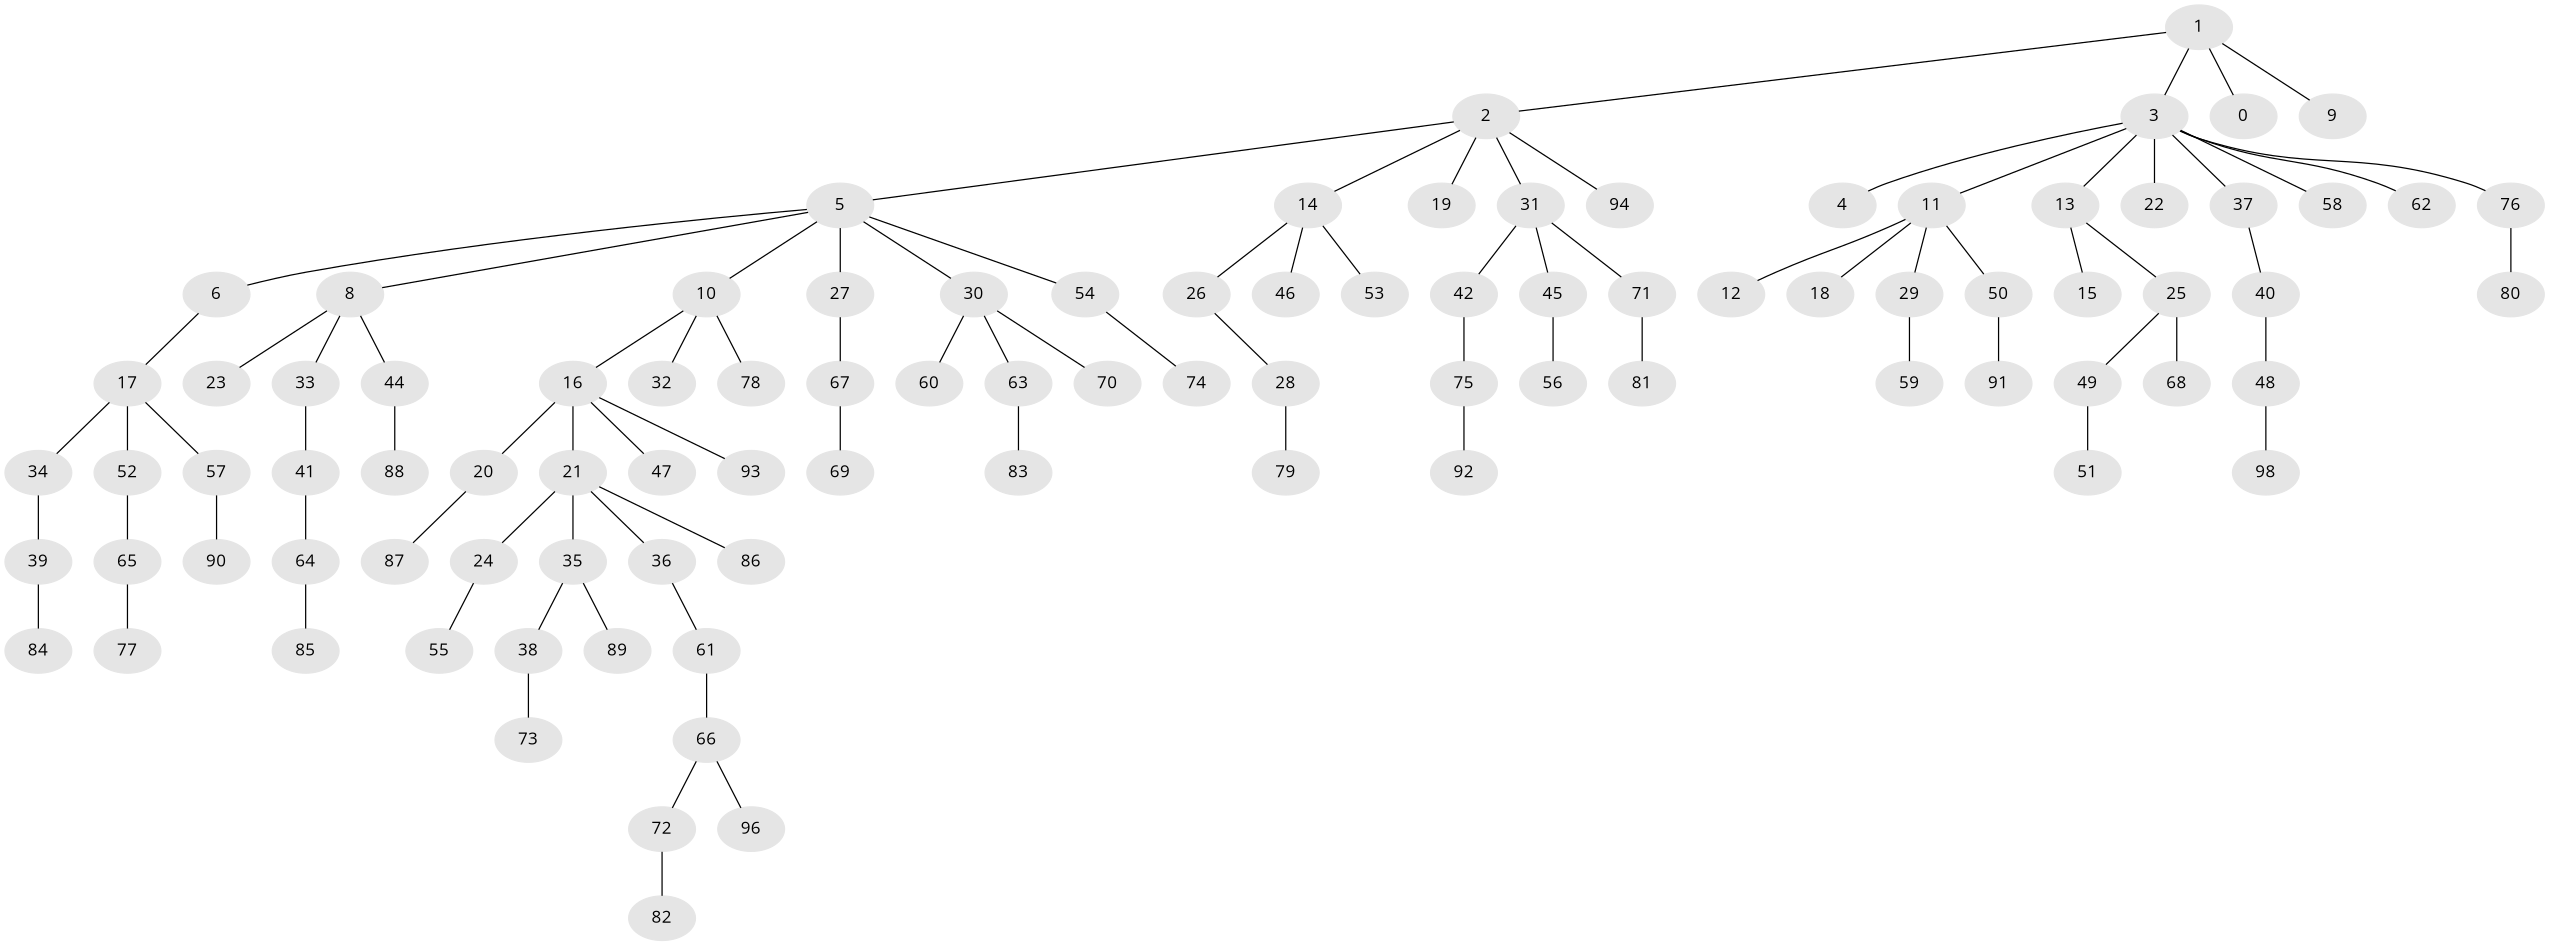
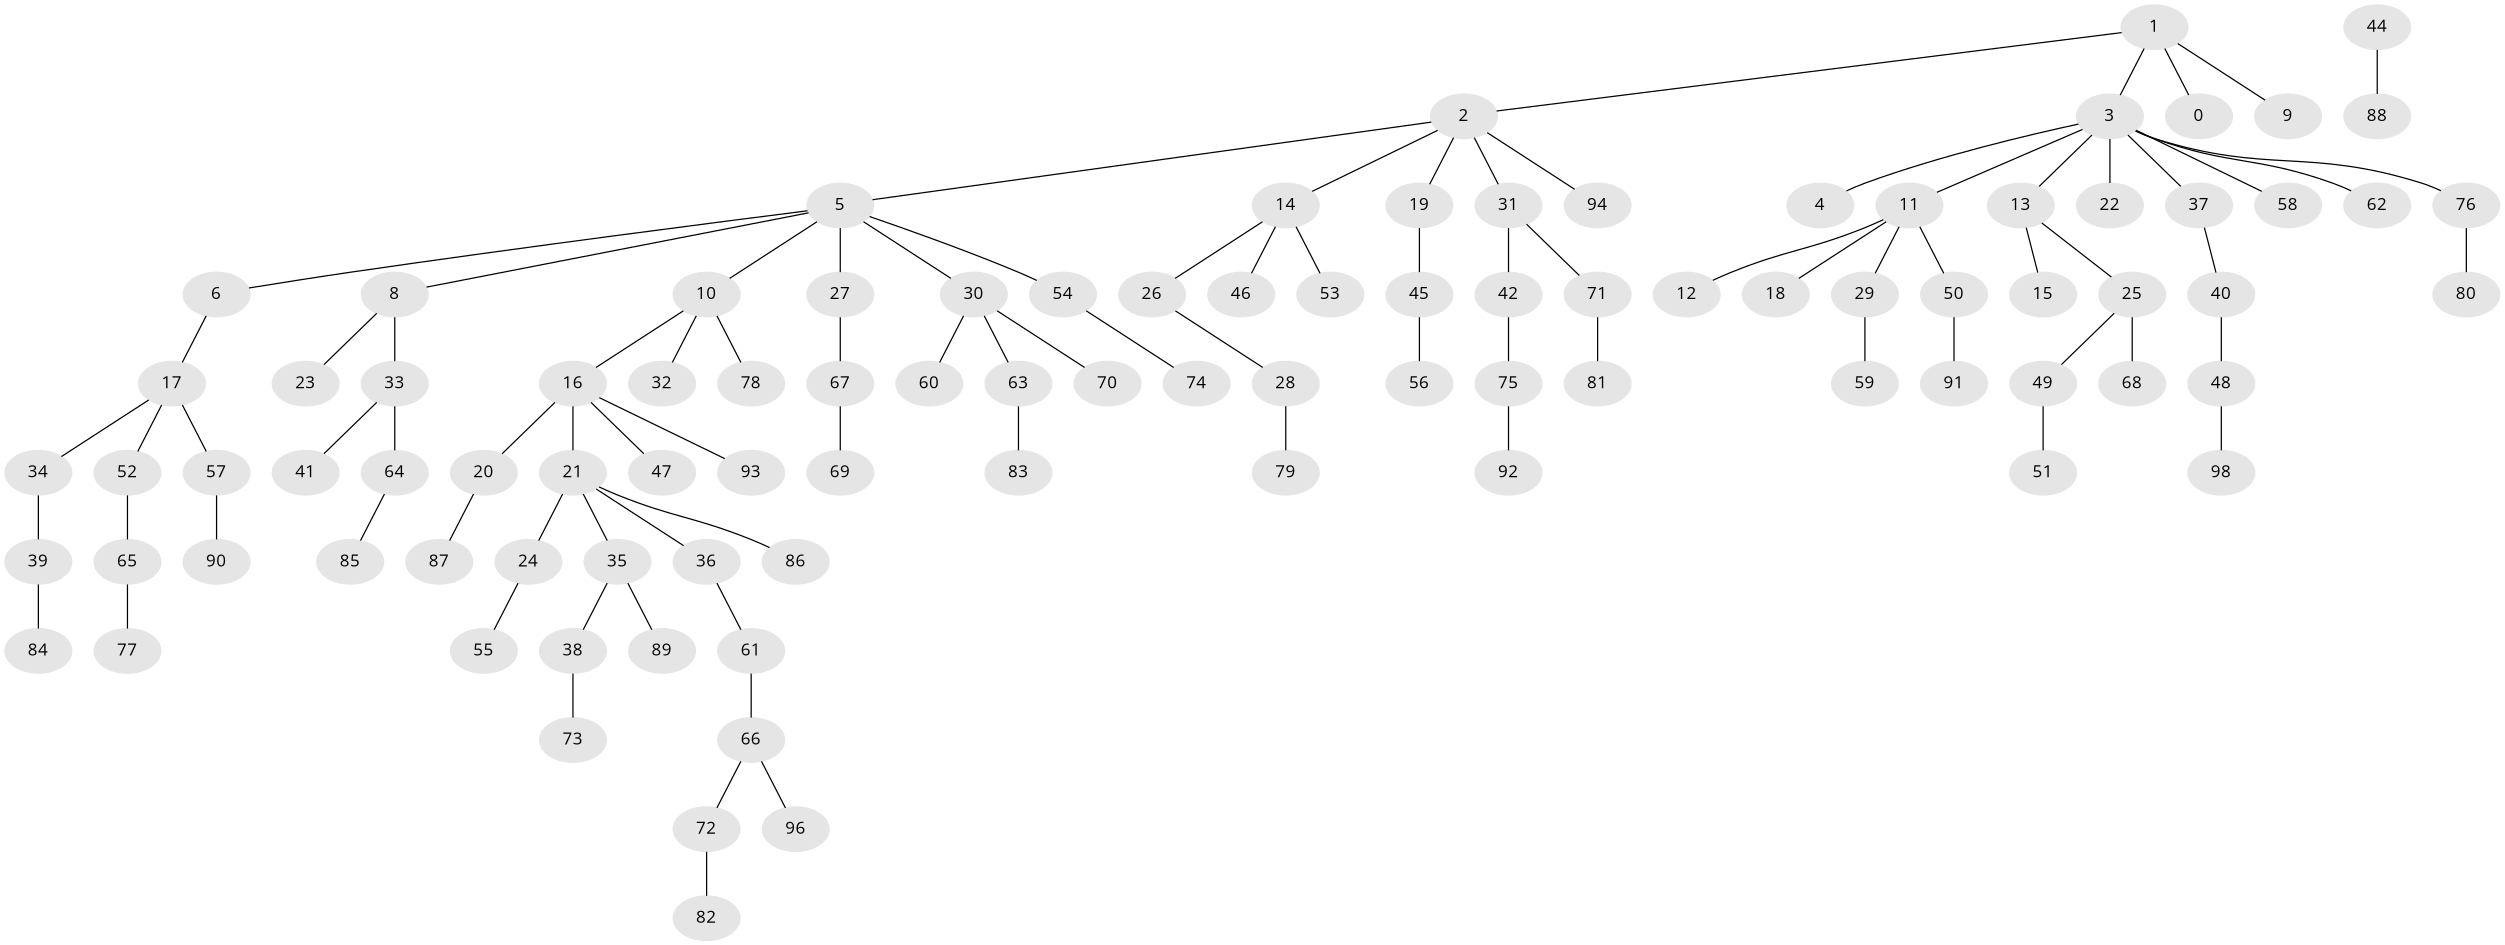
edge "31" -- "45": now "19" -- "45"
edge "8" -- "44": removed
edge "41" -- "64": now "33" -- "64"
